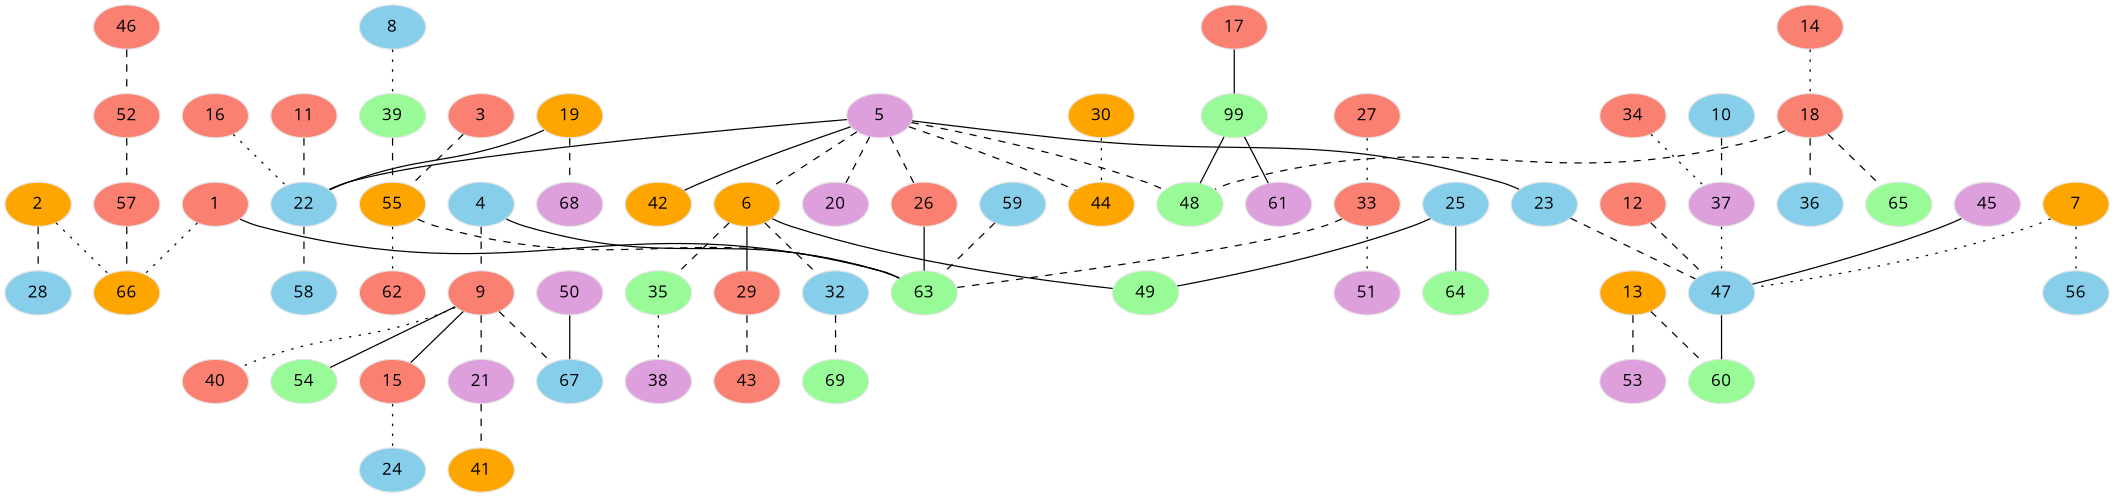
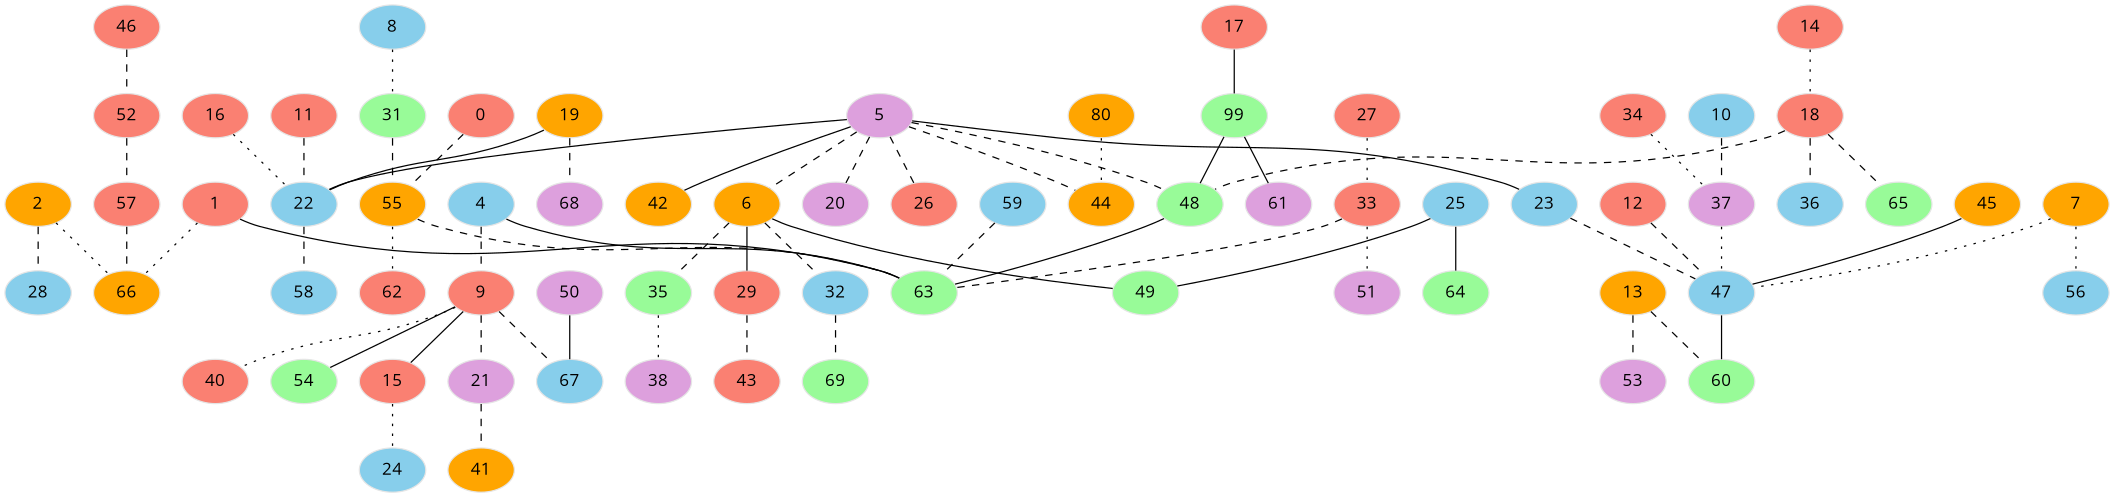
node "39": label "39" -> "31"
node "3": label "3" -> "0"
node "30": label "30" -> "80"
node "45": fillcolor plum -> orange
edge "26" -- "63": now "48" -- "63"
